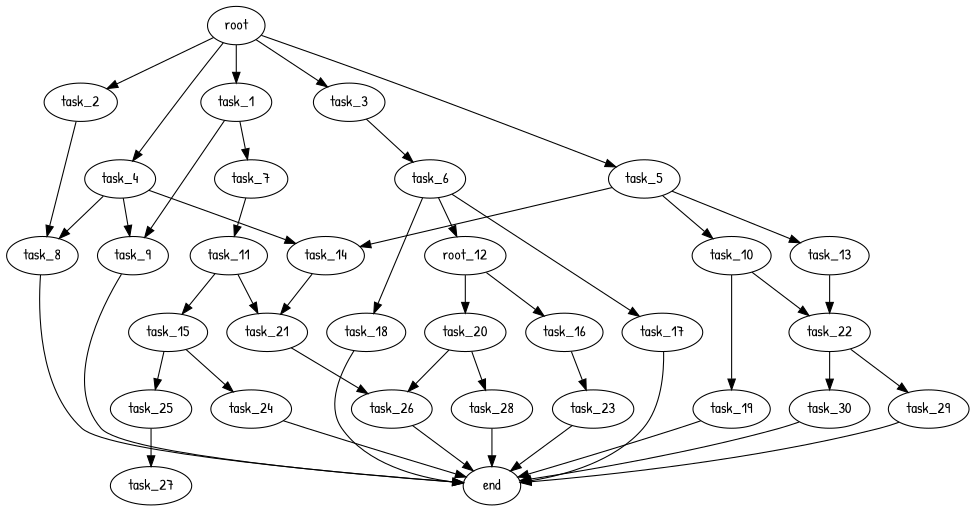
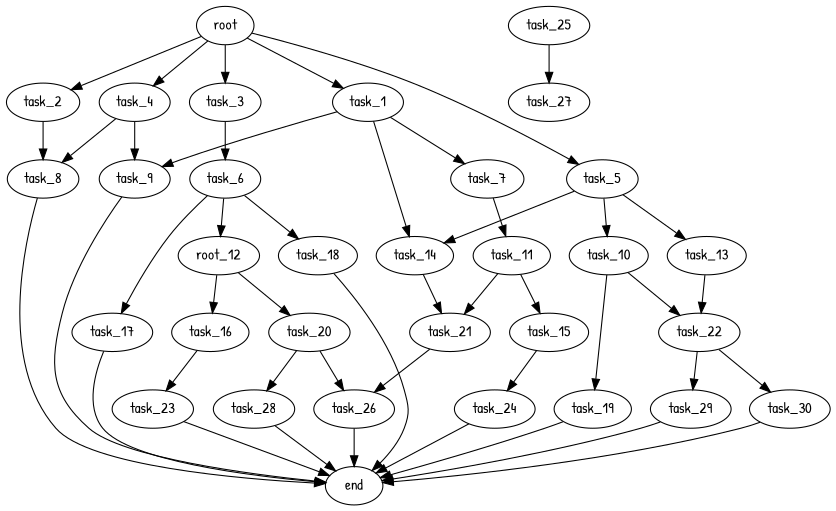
edge "task_4" -> "task_14": now "task_1" -> "task_14"
edge "task_15" -> "task_25": removed
